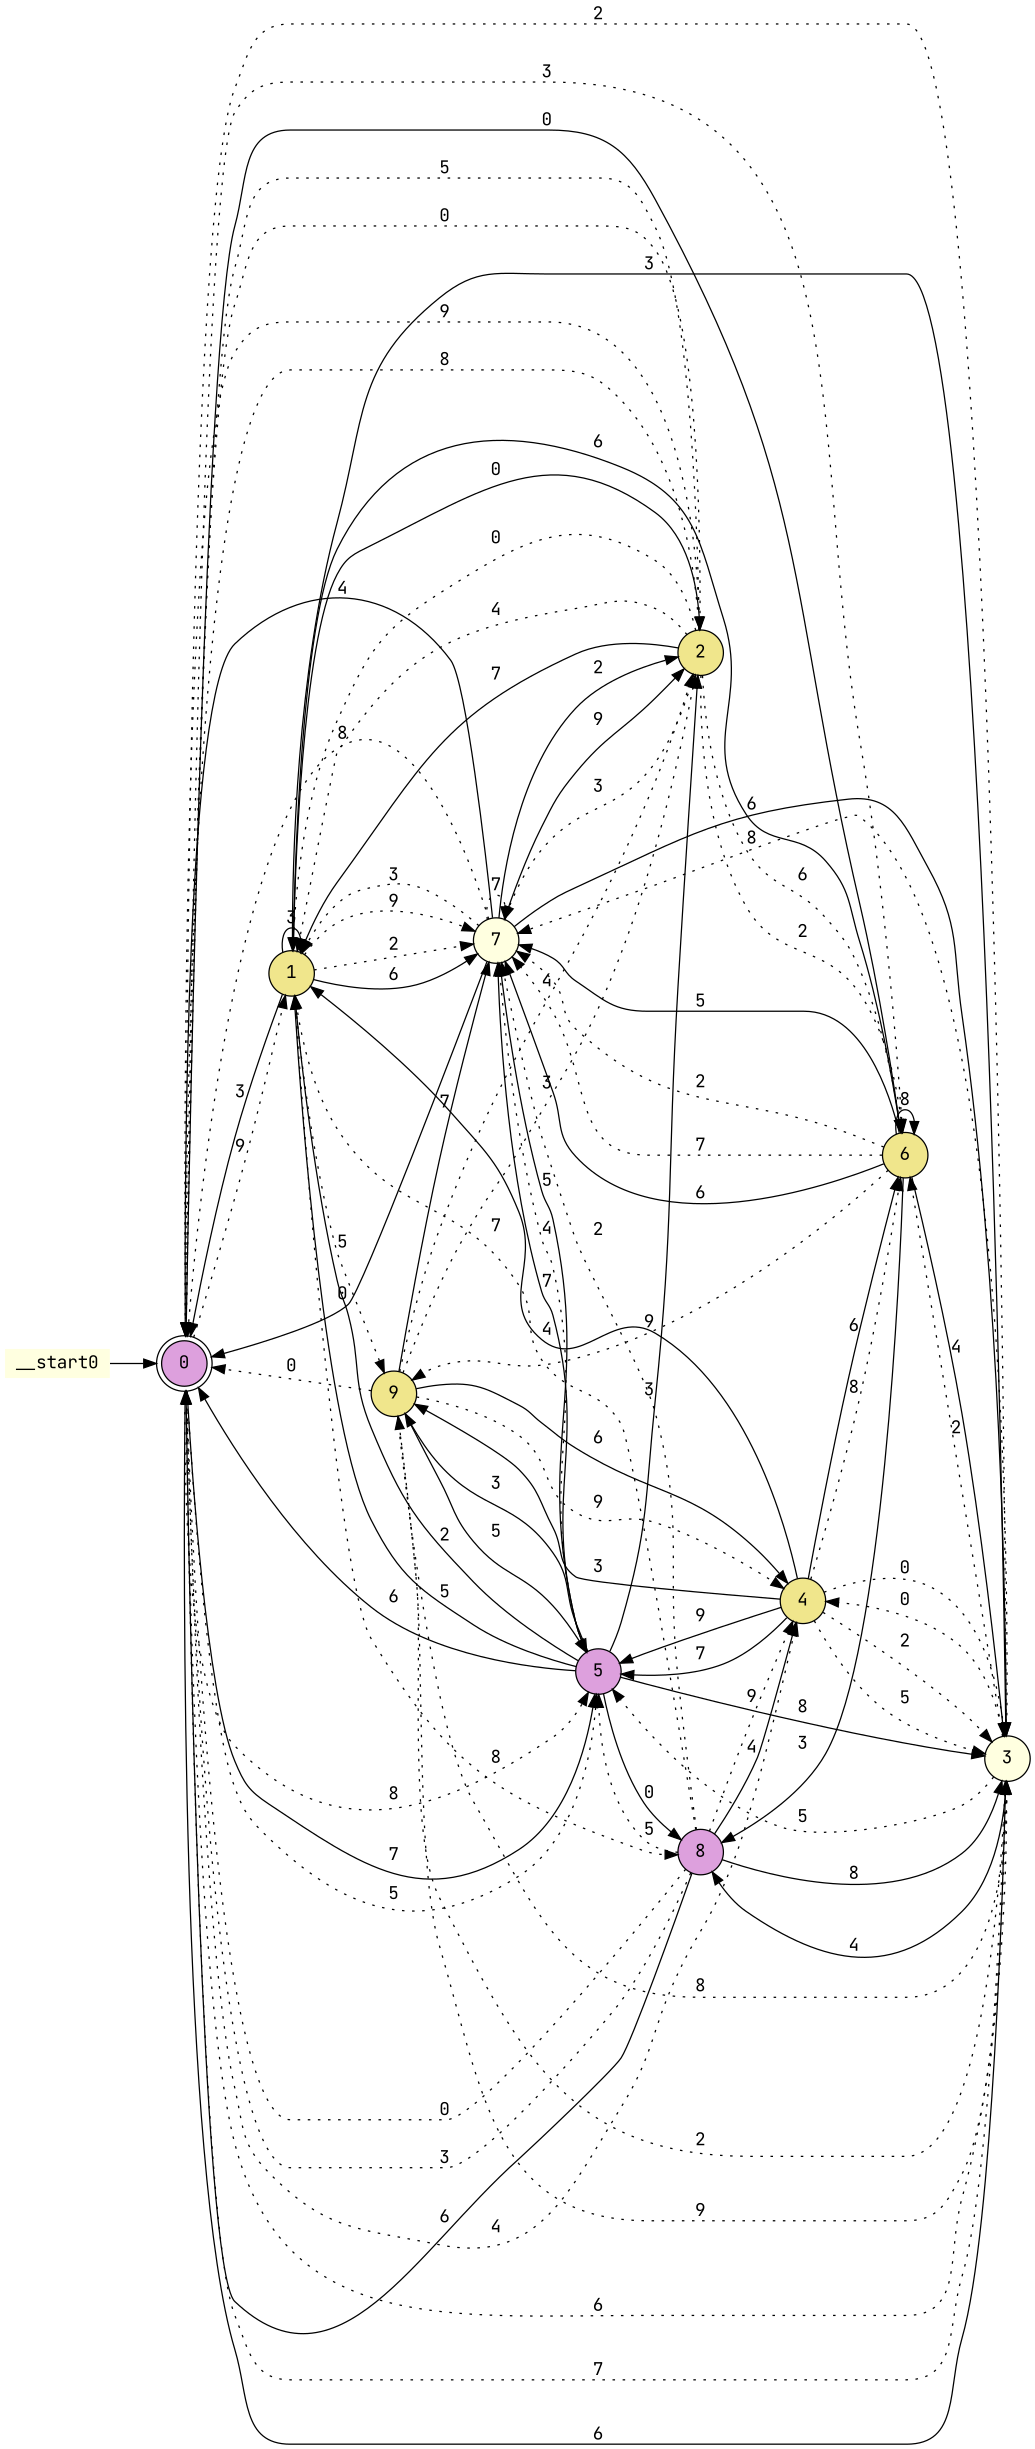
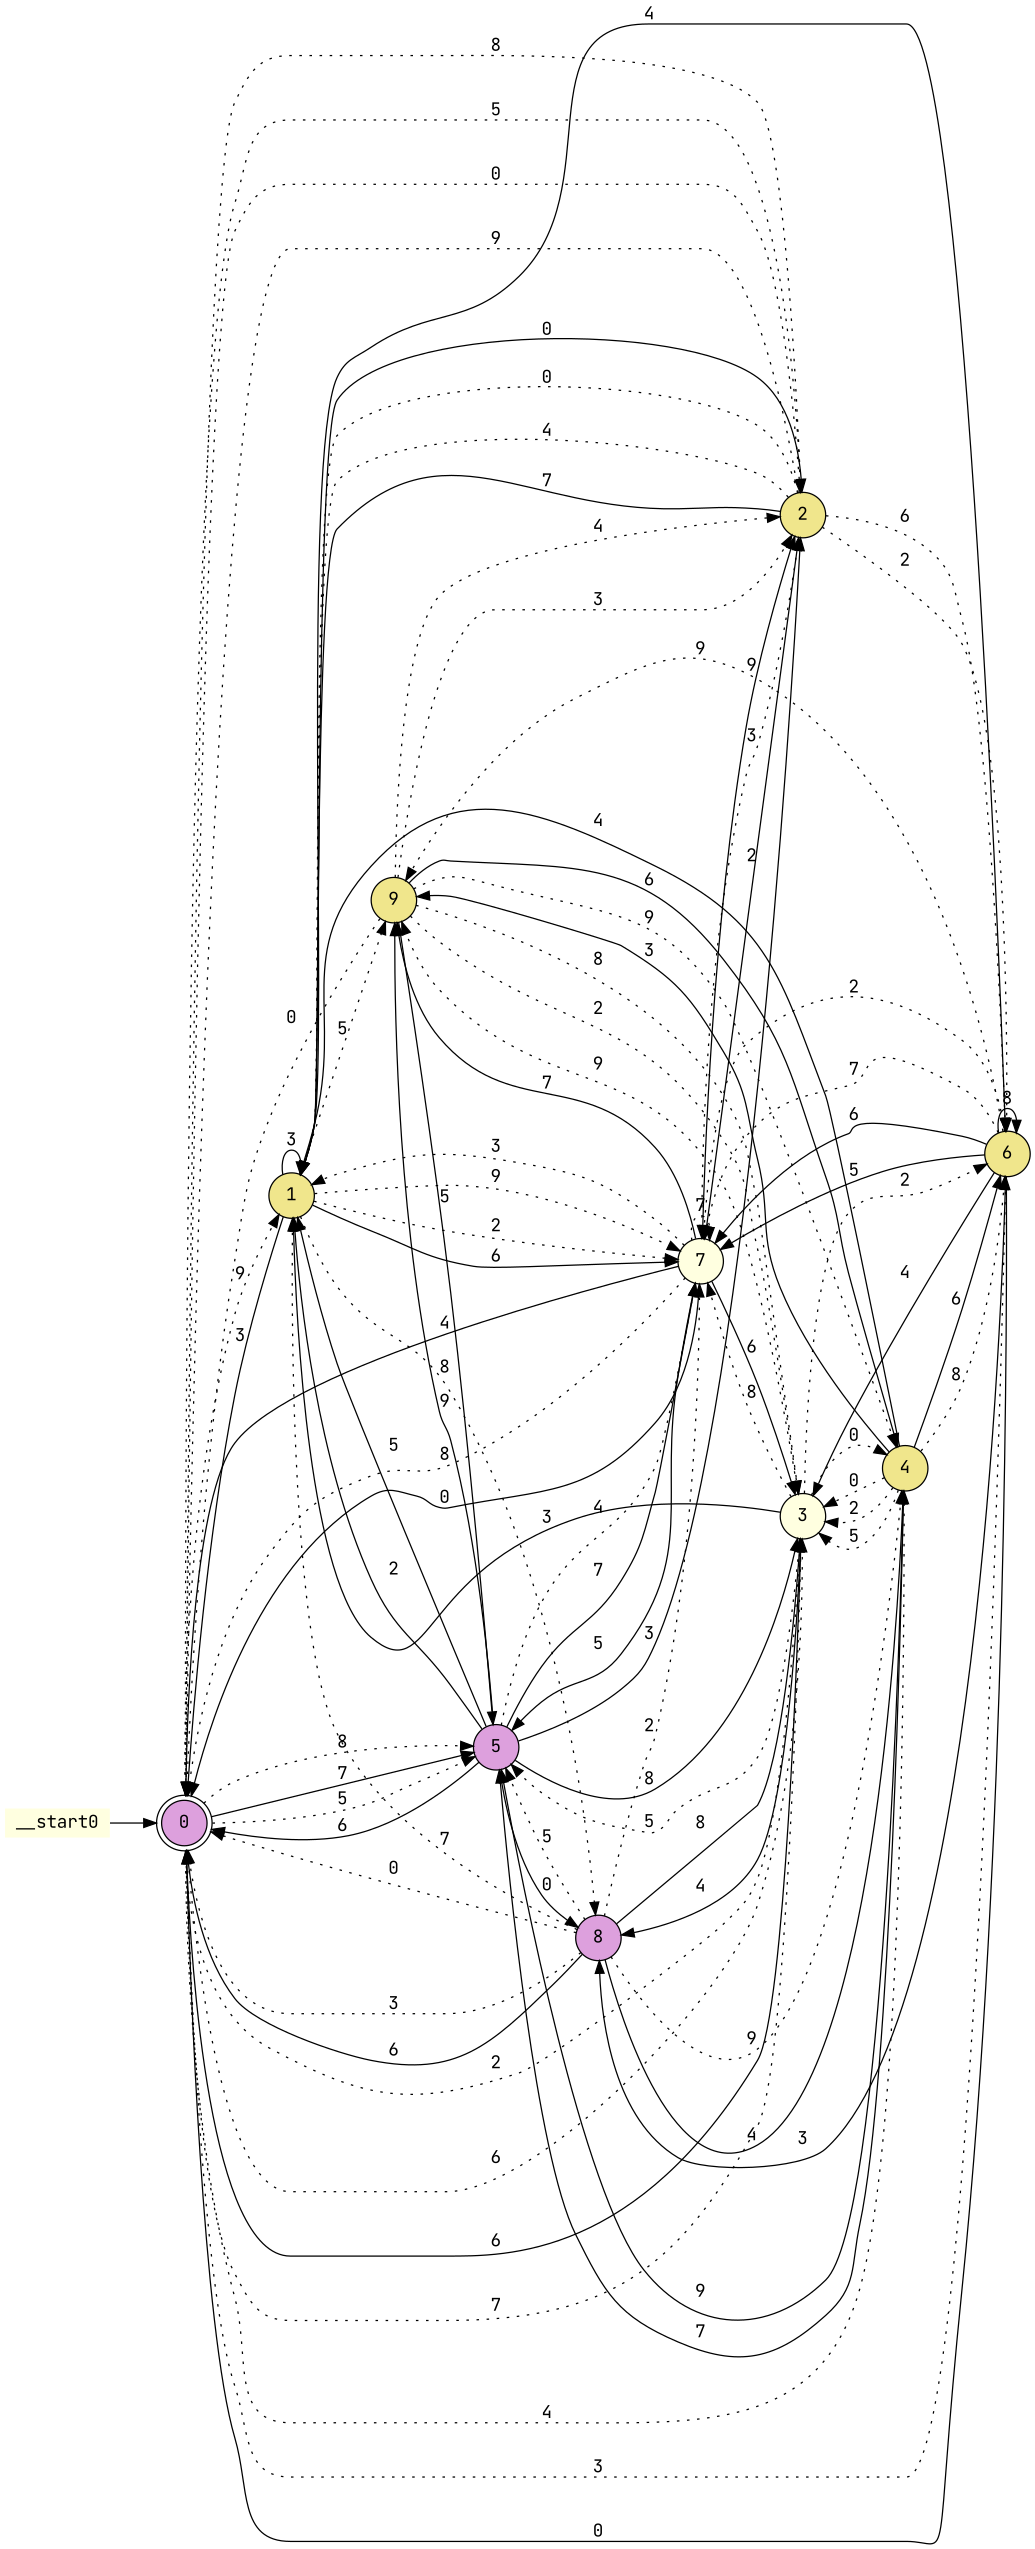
edge "1" -> "6": label "6" -> "4"
edge "9" -> "7": reversed
edge "5" -> "9": label "3" -> "9"
